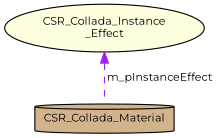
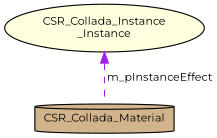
node "CSR_Collada_Instance _Effect": label "CSR_Collada_Instance _Effect" -> "CSR_Collada_Instance _Instance"
